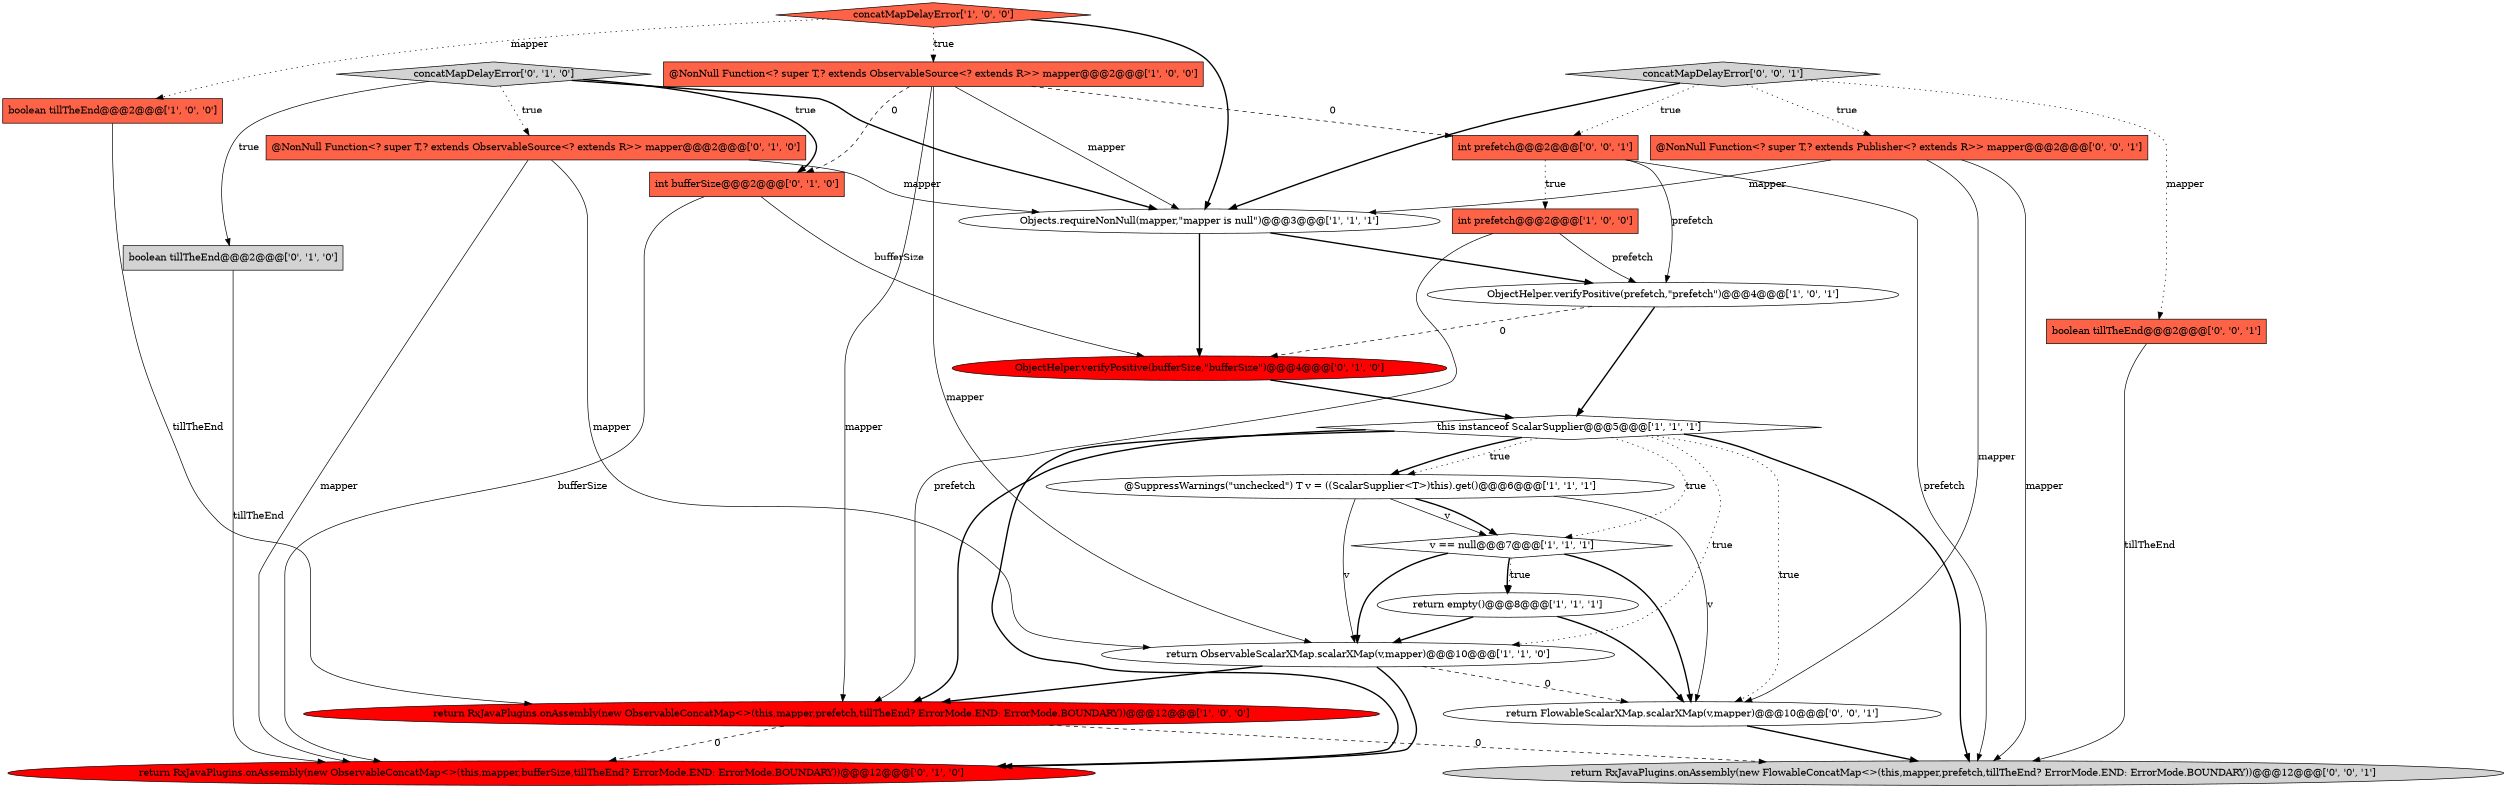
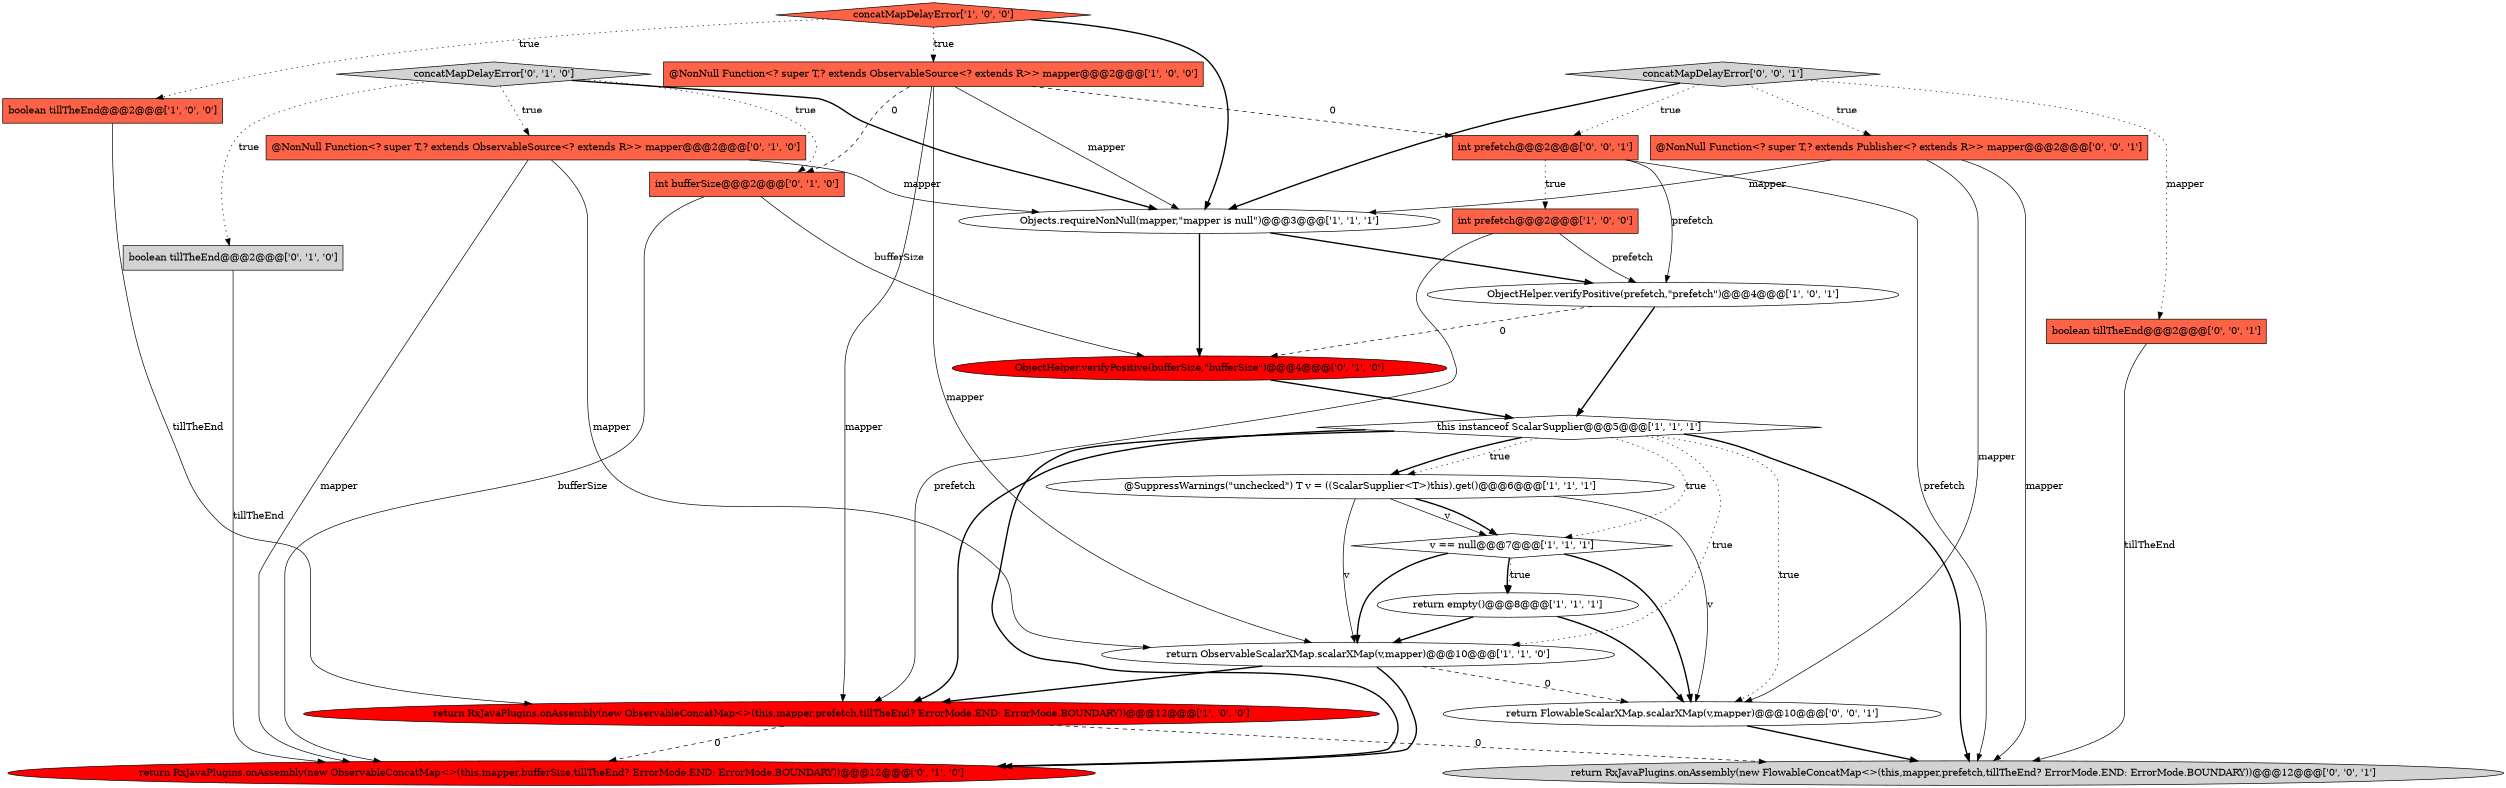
edge "concatMapDelayError['1', '0', '0']" -> "boolean tillTheEnd@@@2@@@['1', '0', '0']": label "mapper" -> "true"
edge "concatMapDelayError['0', '1', '0']" -> "int bufferSize@@@2@@@['0', '1', '0']": style bold -> dotted
edge "concatMapDelayError['0', '1', '0']" -> "boolean tillTheEnd@@@2@@@['0', '1', '0']": style solid -> dotted
